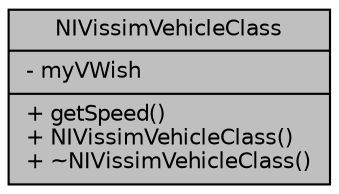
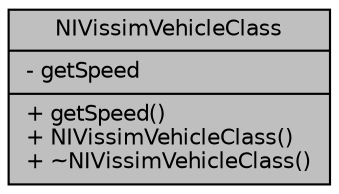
node "NIVissimVehicleClass": text "- myVWish" -> "- getSpeed"
